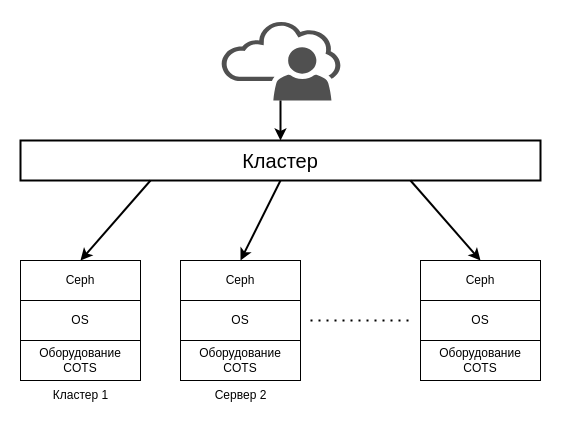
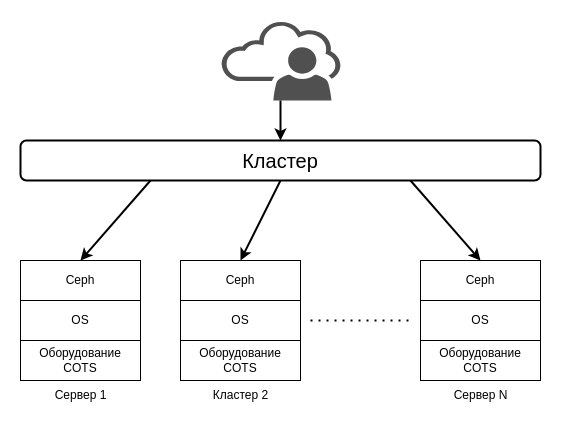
node "Кластер": shape rectangle -> rounded rectangle
node "Кластер 1": label "Кластер 1" -> "Сервер 1"
node "Сервер 2": label "Сервер 2" -> "Кластер 2"
node "Сервер N": added
